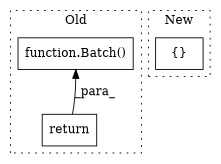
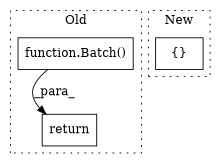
edge "return" -> "function.Batch()": reversed
